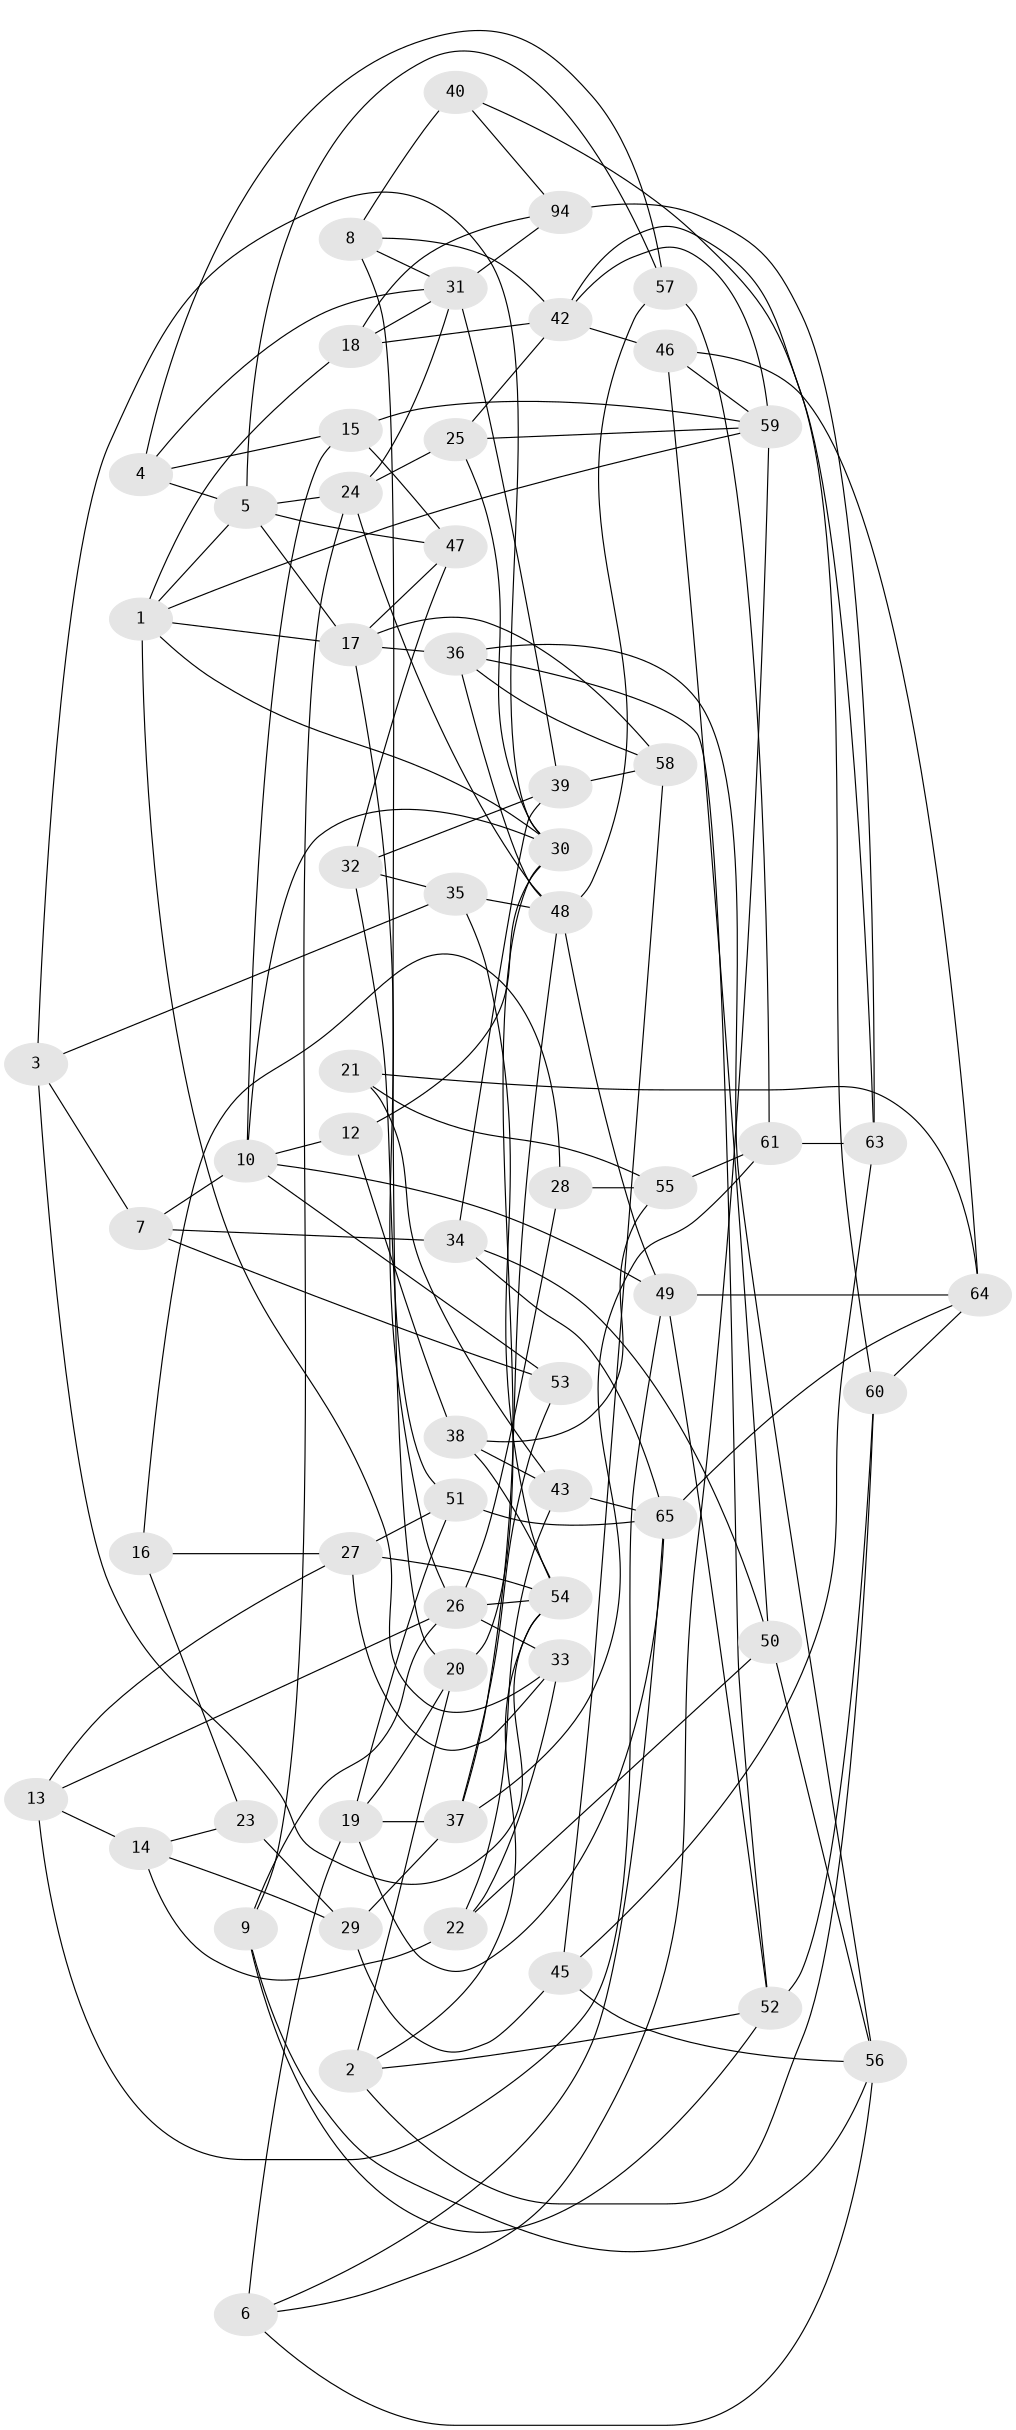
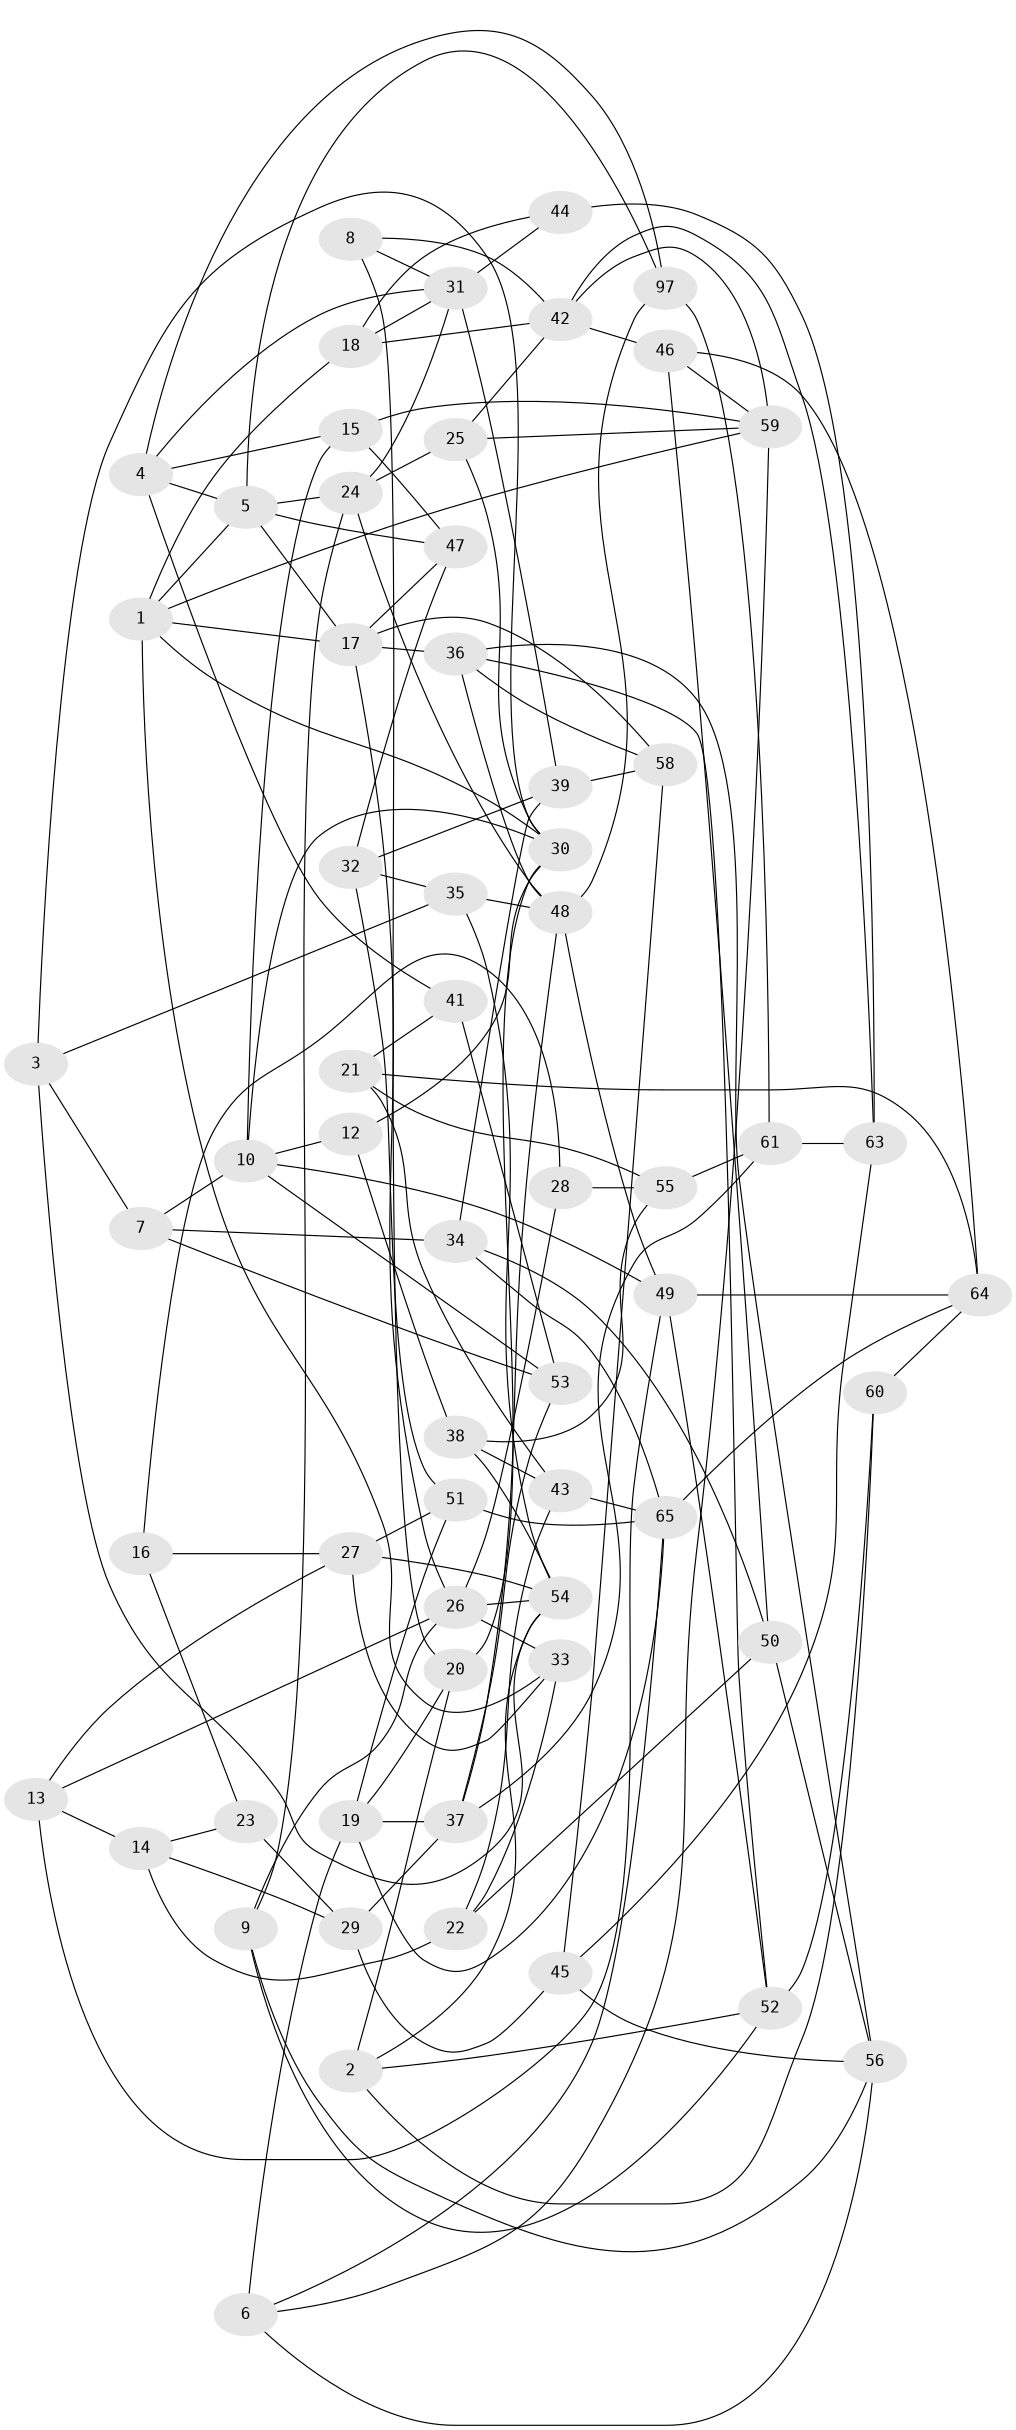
node "40": removed
node "94": label "94" -> "44"
node "57": label "57" -> "97"
node "41": added
